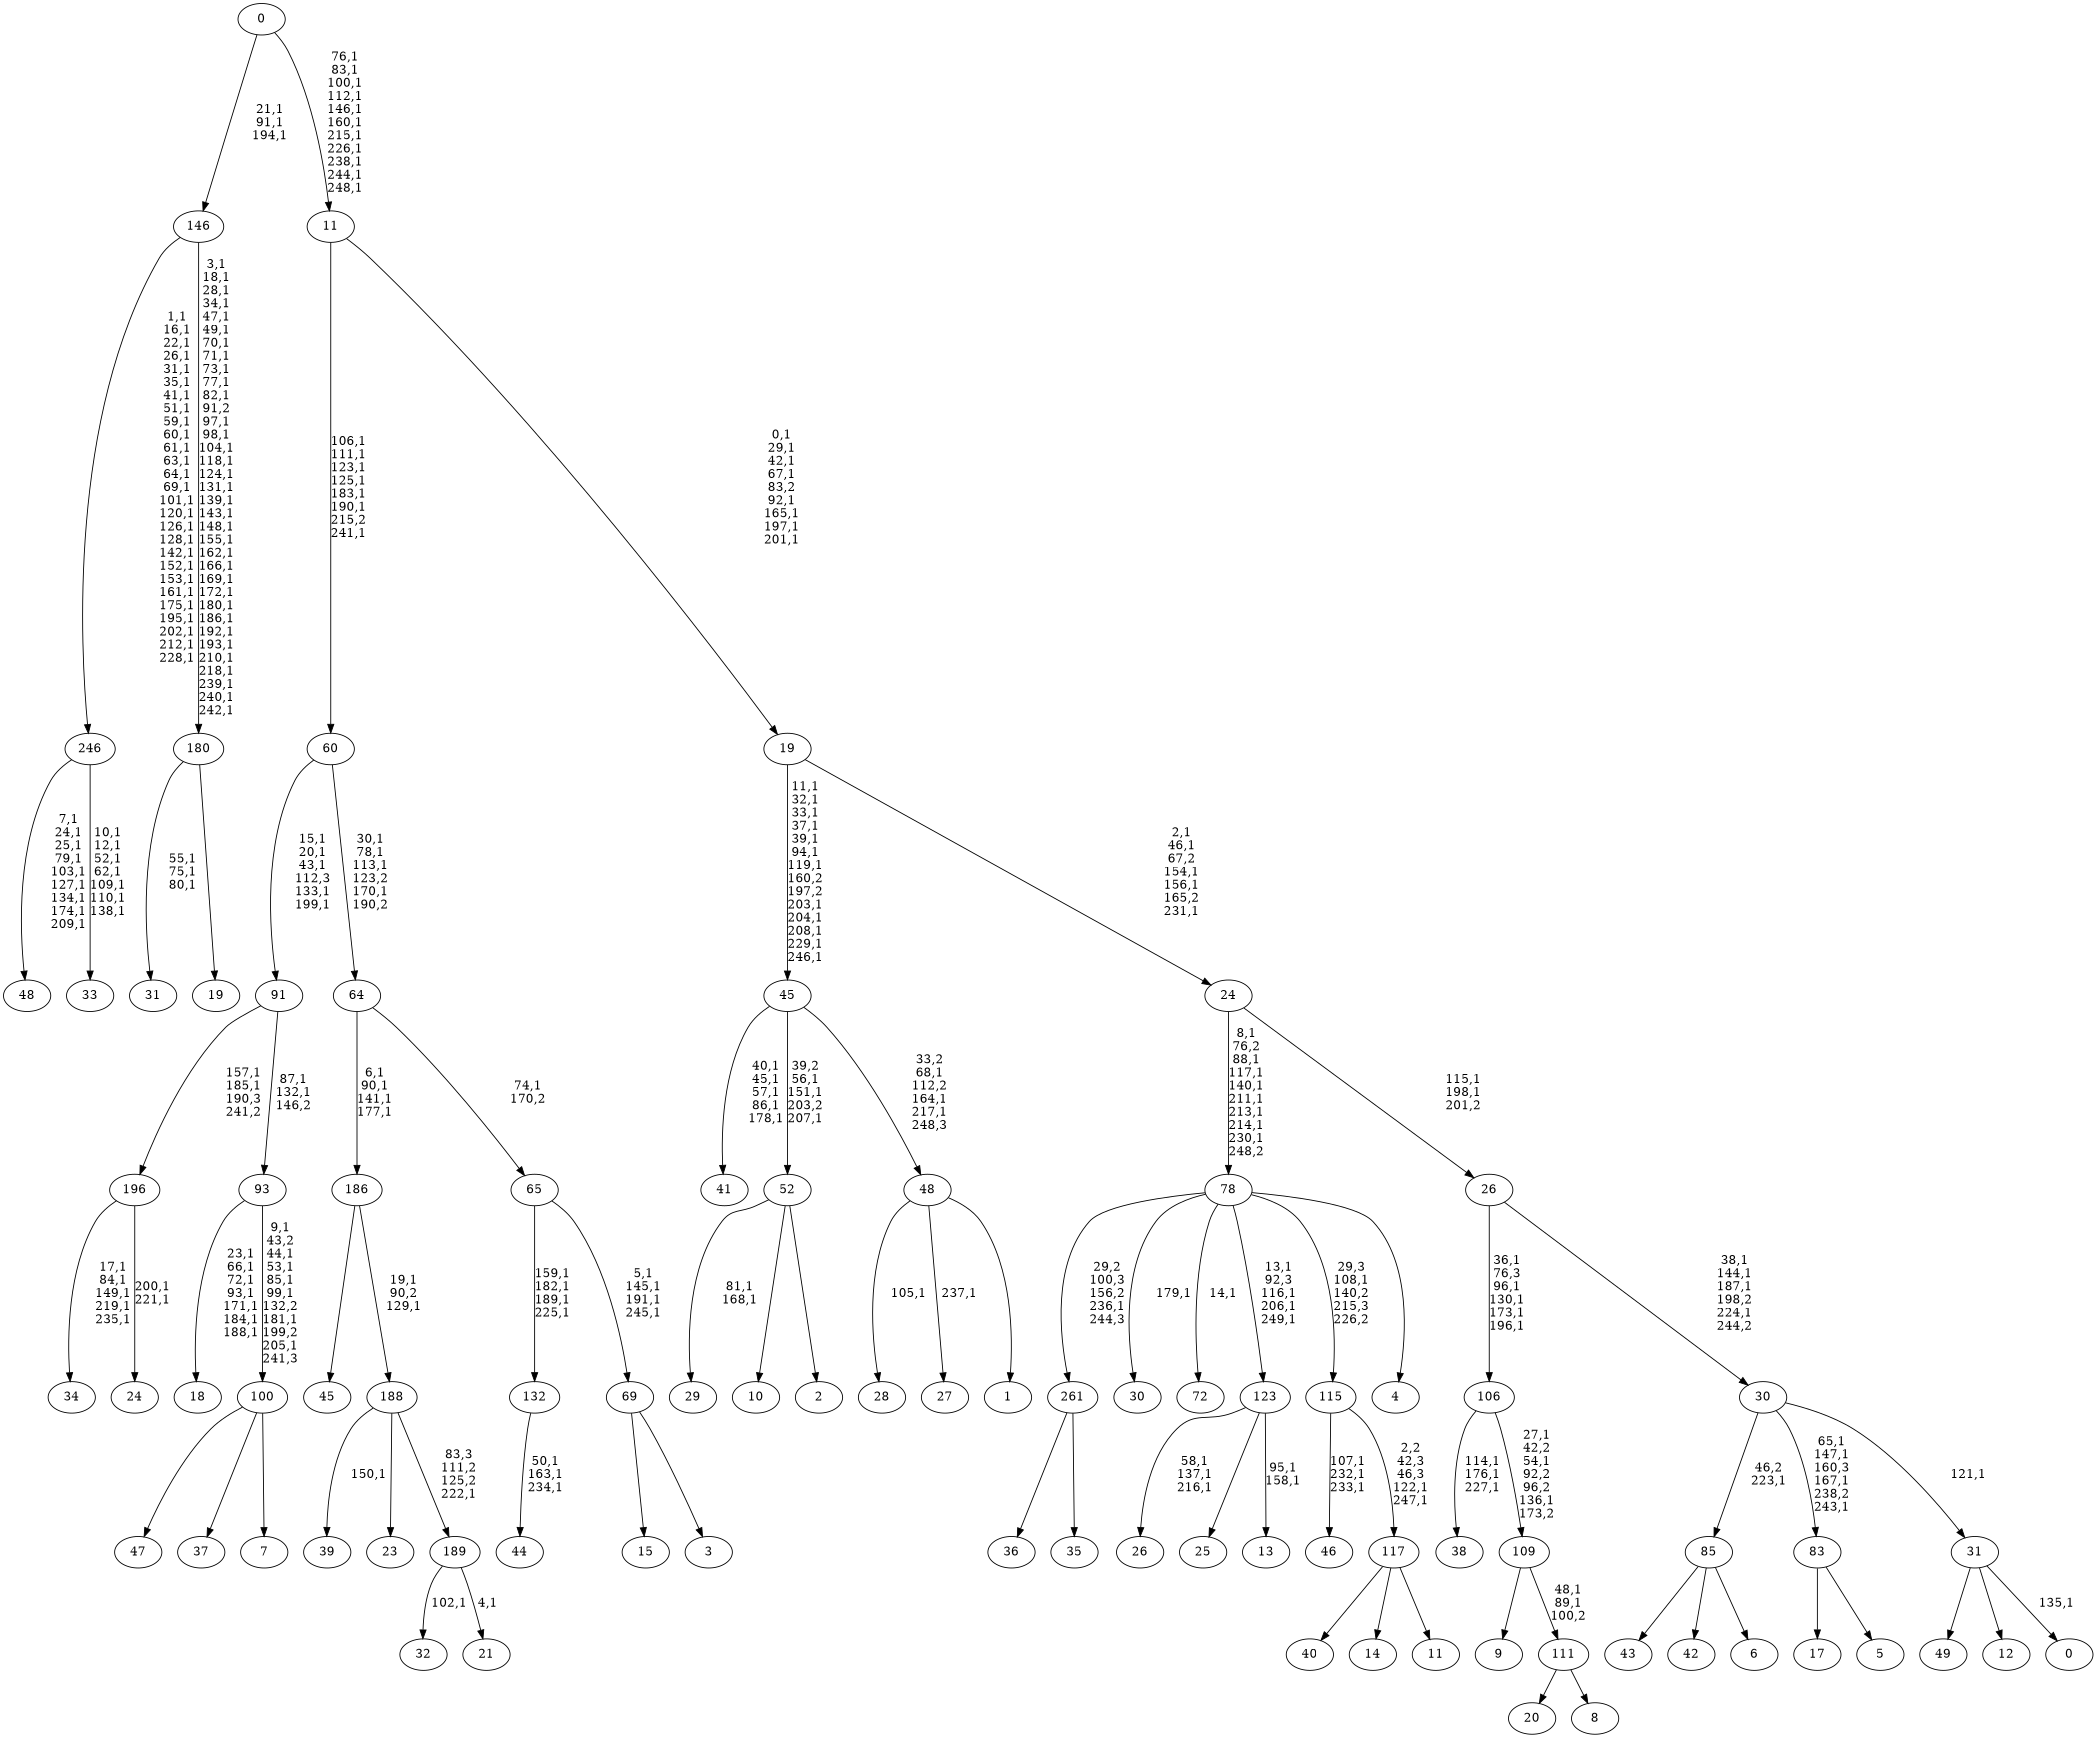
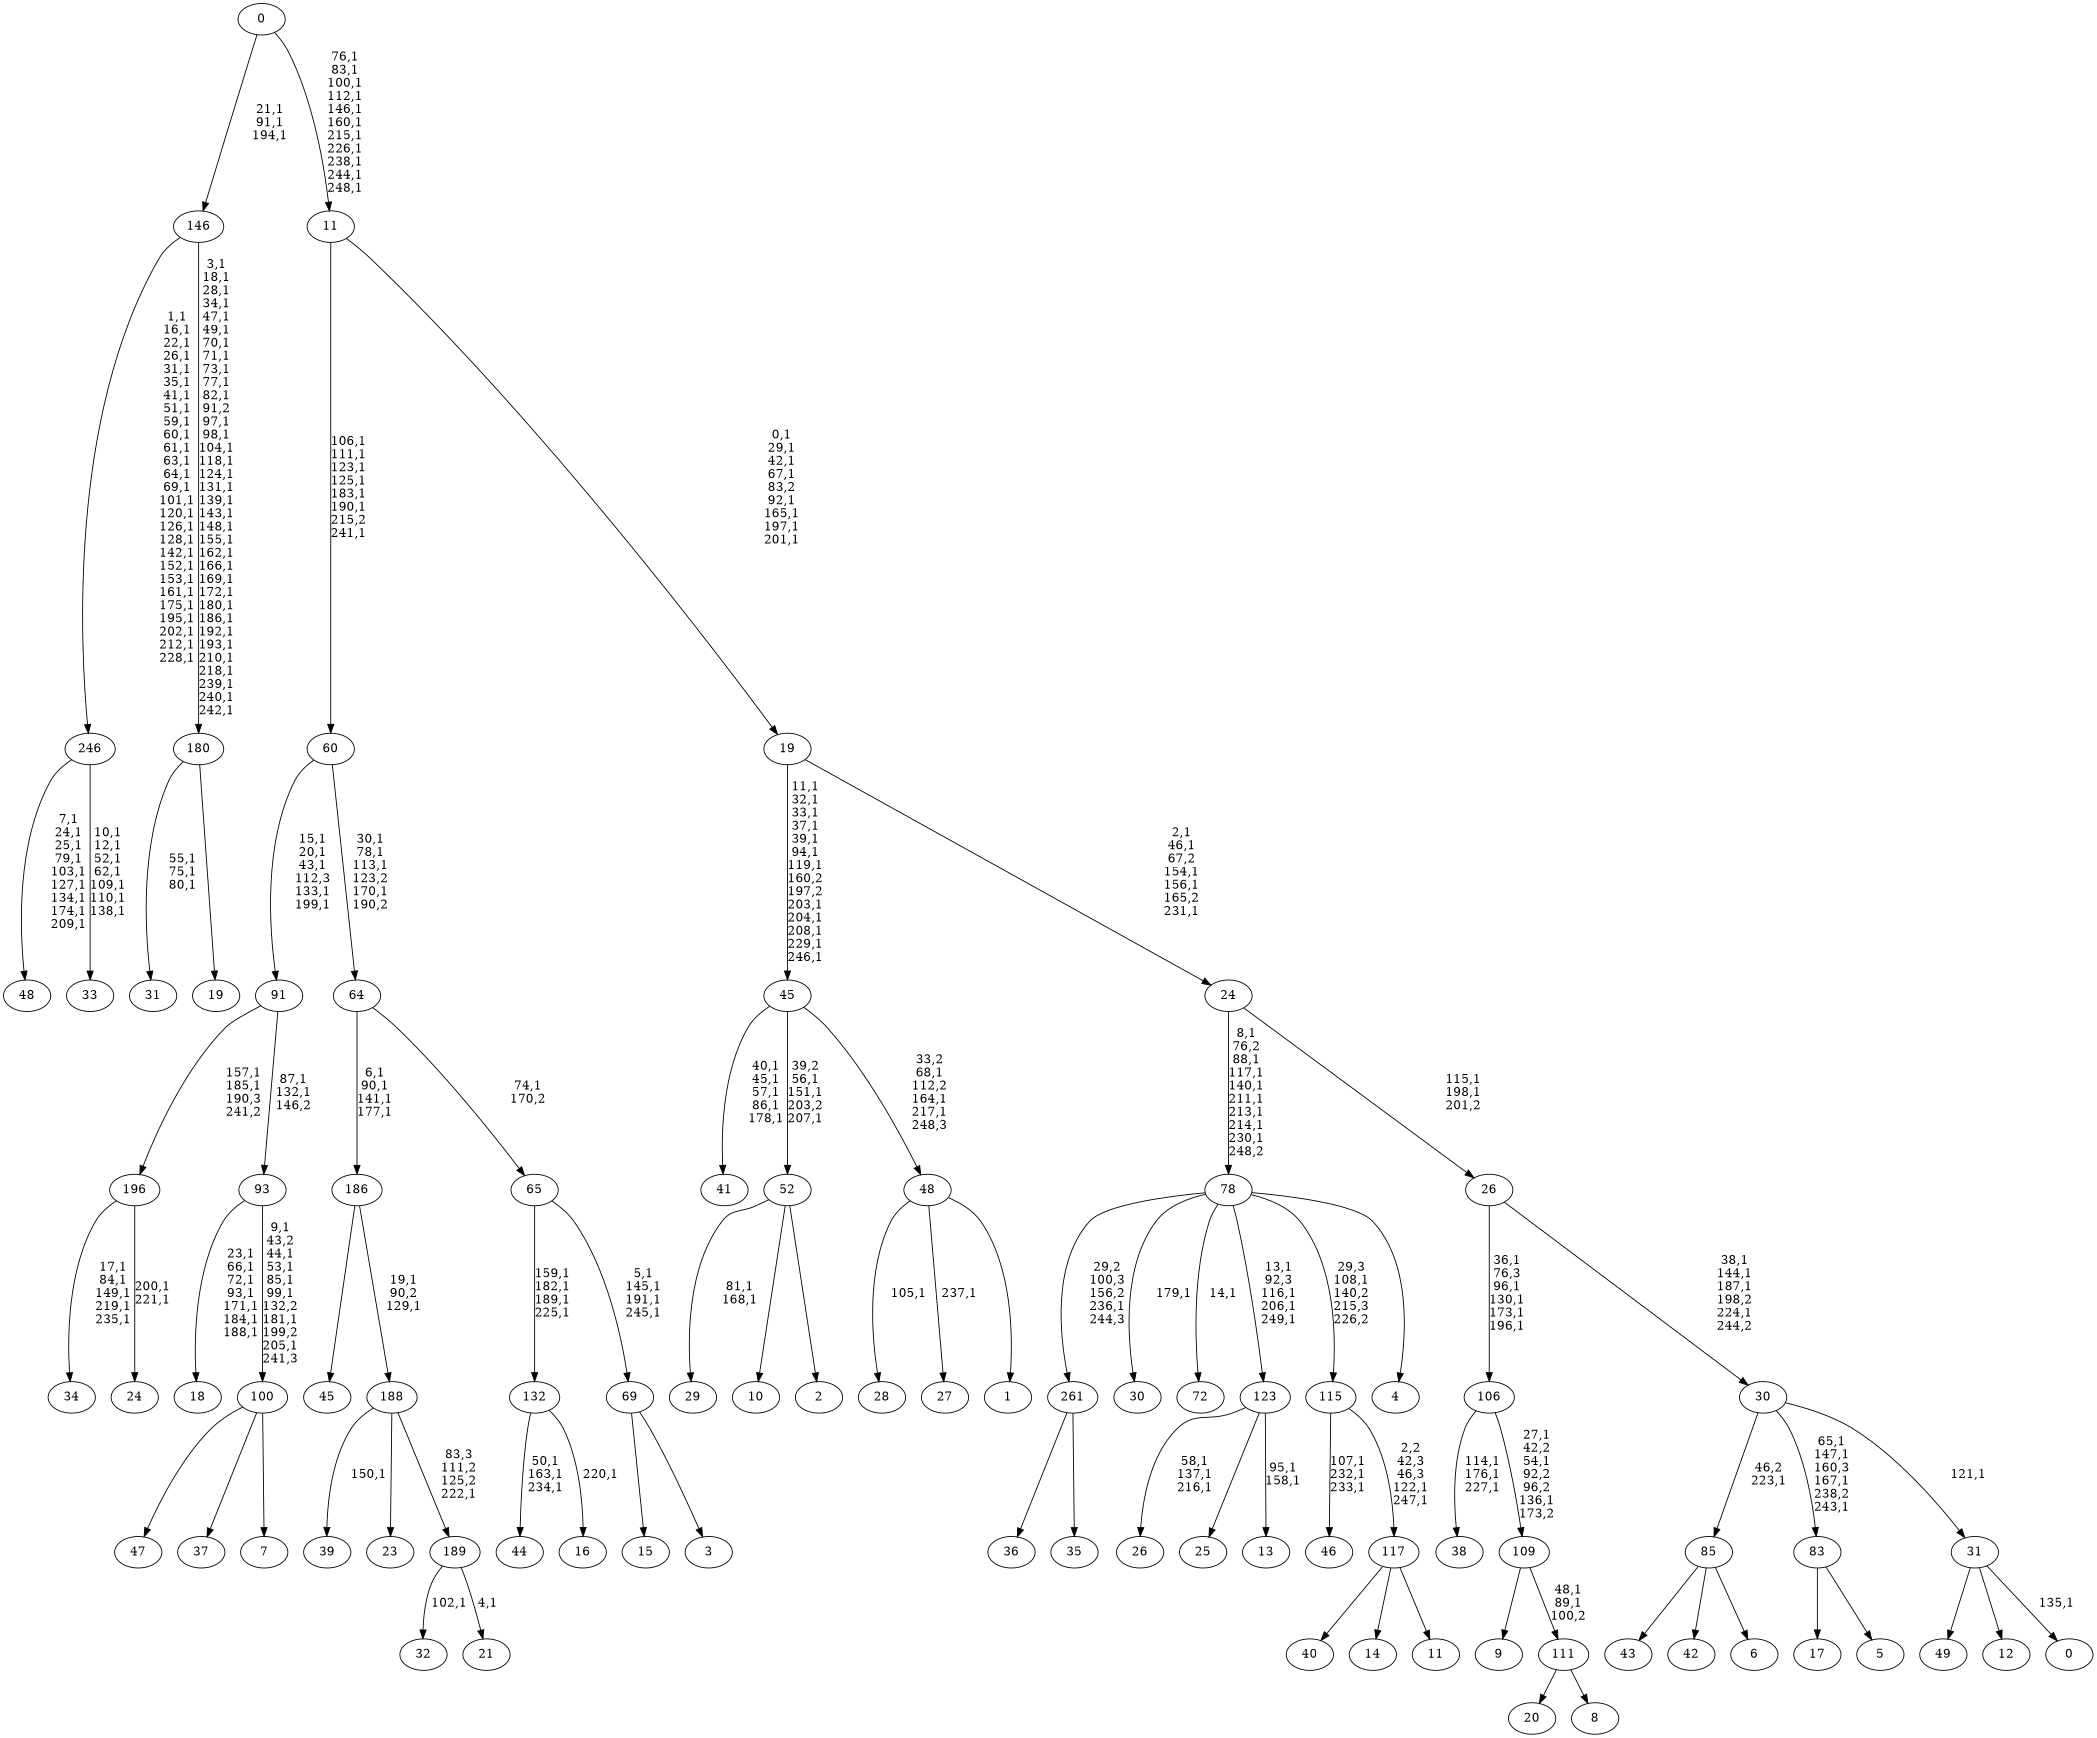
node "16": added
